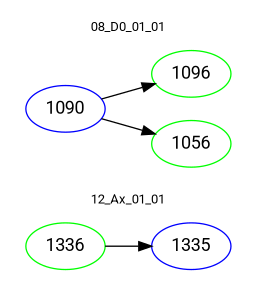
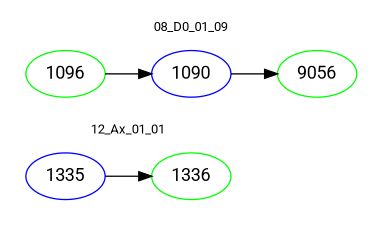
cluster "08_D0_01_01": label "08_D0_01_01" -> "08_D0_01_09"
edge "1090" -> "1096": reversed
node "1056": label "1056" -> "9056"
edge "1336" -> "1335": reversed
